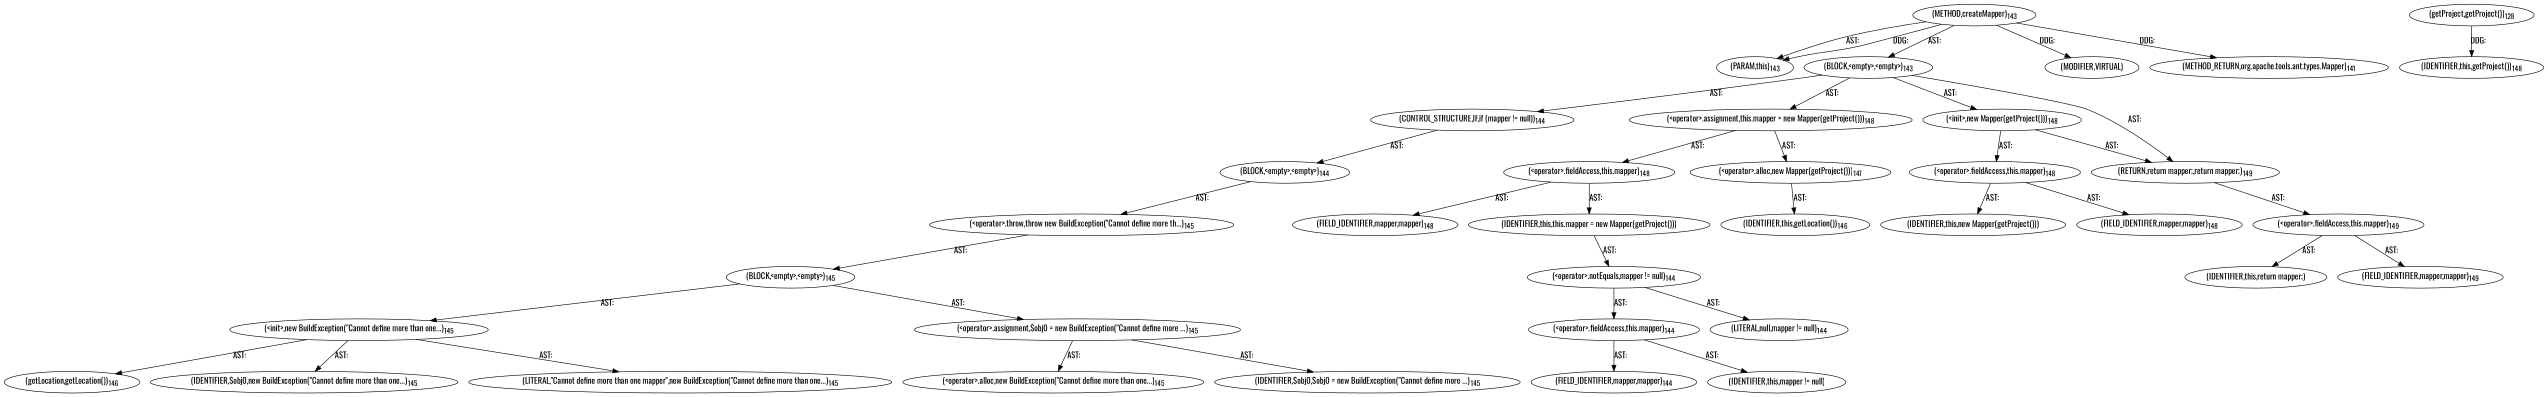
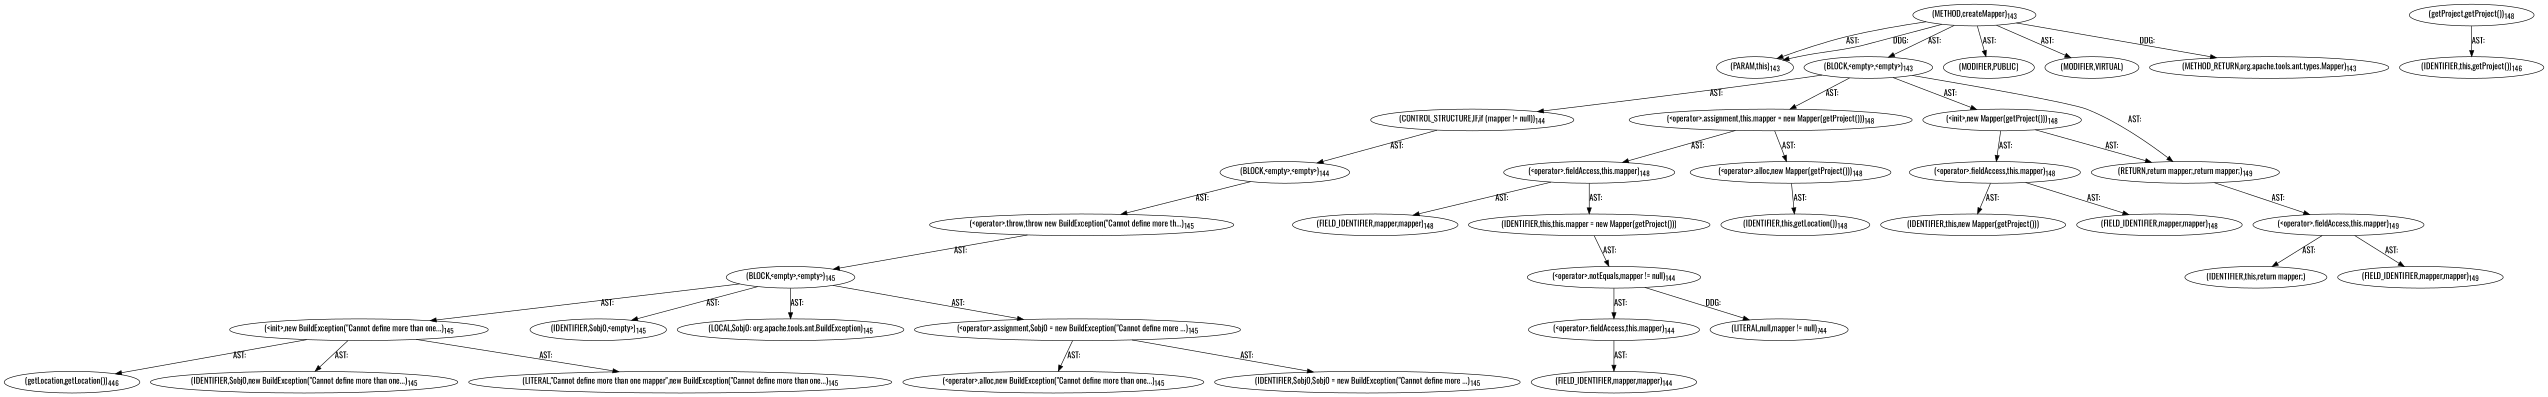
node "(getProject,getProject())": text "128" -> "148"
edge "(METHOD,createMapper)" -> "(MODIFIER,VIRTUAL)": label "DDG: " -> "AST: "
edge "(getProject,getProject())" -> "(IDENTIFIER,this,getProject())": label "DDG: " -> "AST: "
node "(METHOD_RETURN,org.apache.tools.ant.types.Mapper)": text "141" -> "143"
node "(IDENTIFIER,this,getProject())": text "148" -> "146"
node "(MODIFIER,PUBLIC)": added
node "(<operator>.alloc,new Mapper(getProject()))": text "147" -> "148"
node "(IDENTIFIER,this,getLocation())": text "146" -> "148"
edge "(<operator>.notEquals,mapper != null)" -> "(LITERAL,null,mapper != null)": label "AST: " -> "DDG: "
node "(LITERAL,null,mapper != null)": text "144" -> "744"
node "(IDENTIFIER,$obj0,<empty>)": added
node "(LOCAL,$obj0: org.apache.tools.ant.BuildException)": added
node "(getLocation,getLocation())": text "146" -> "446"
node "(IDENTIFIER,this,mapper != null)": removed
